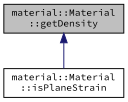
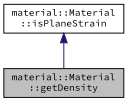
edge "material::Material ::isPlaneStrain" -> "material::Material ::getDensity": reversed
